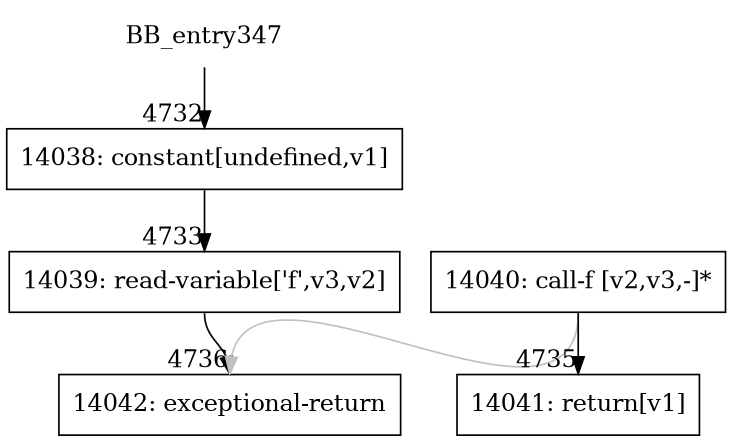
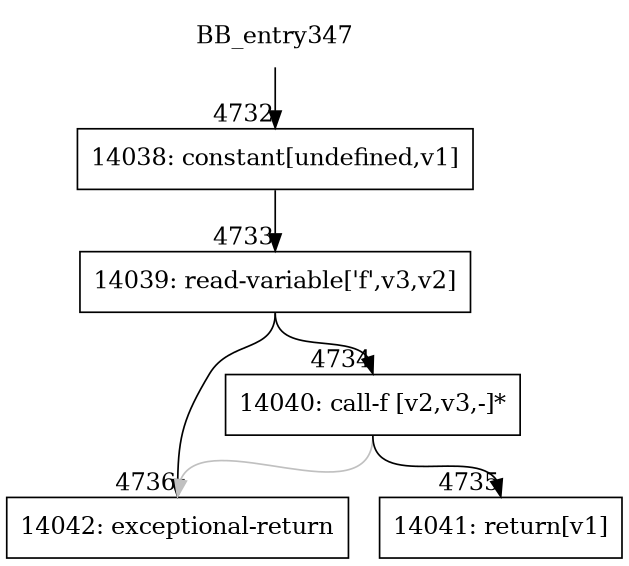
edge "14039: read-variable['f',v3,v2]" -> "14040: call-f [v2,v3,-]*": added
